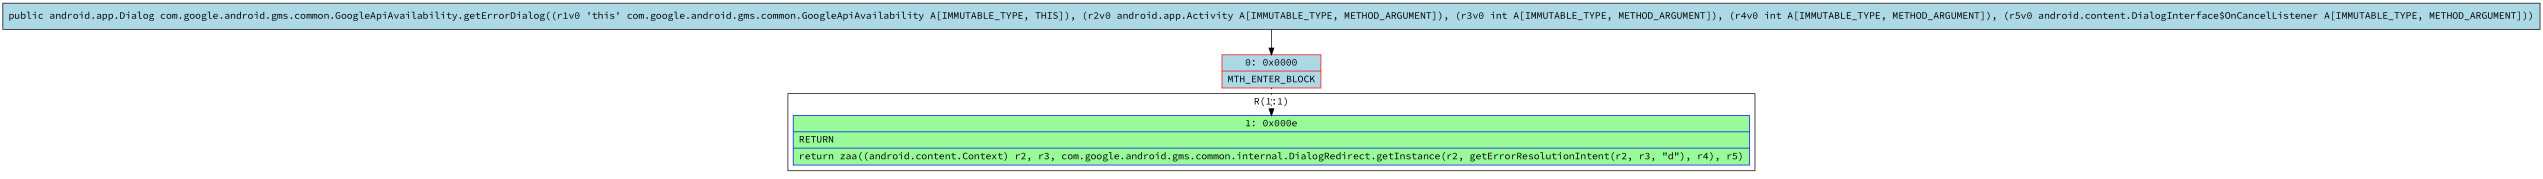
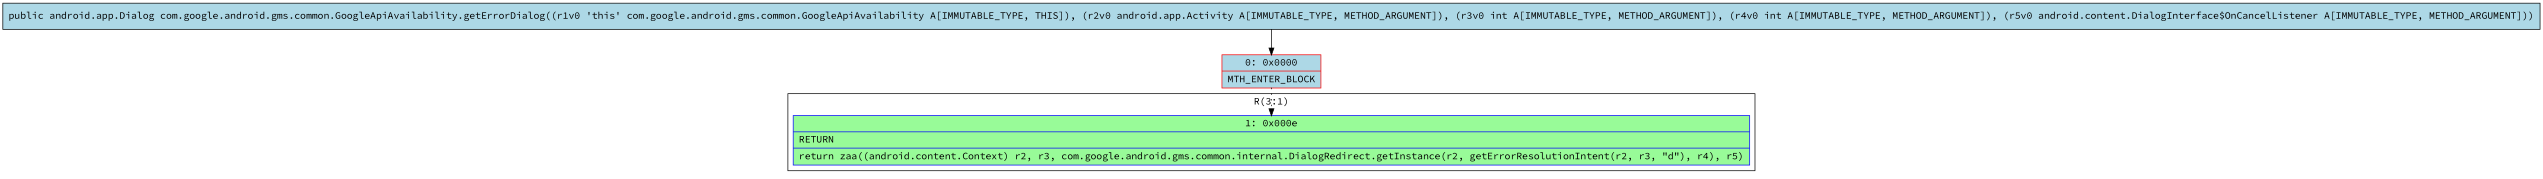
cluster "R(1:1)": label "R(1:1)" -> "R(3:1)"
